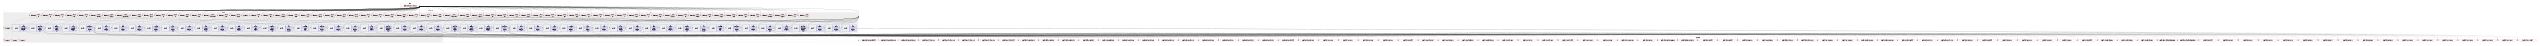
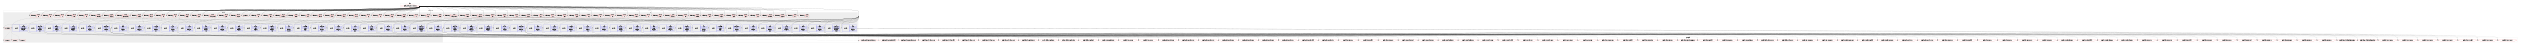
node "portage://net-firewall/iptables-1.8.10": label "portage://net-firewall/iptables-1.8.10" -> "analyzer://net-firewall/iptables-1.8.10"
node "portage://net-firewall/iptables-1.8.9-r2": label "portage://net-firewall/iptables-1.8.9-r2" -> "completion://net-firewall/iptables-1.8.9-r2"
node "portage://app-emulation/qemu-9.0.1": removed
node "portage://net-openbsd/libiscsi-1.19.0-r2": label "portage://net-openbsd/libiscsi-1.19.0-r2" -> "portage://net-libs/libiscsi-1.19.0-r2"
